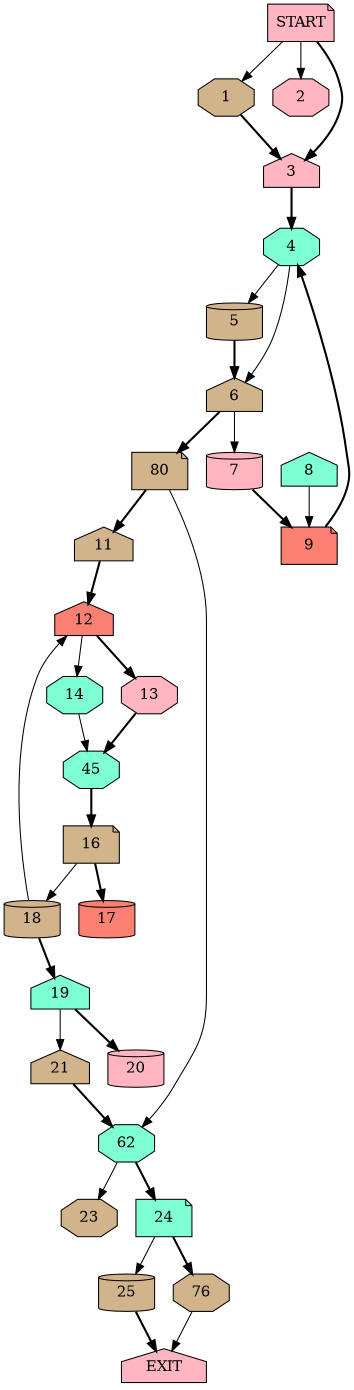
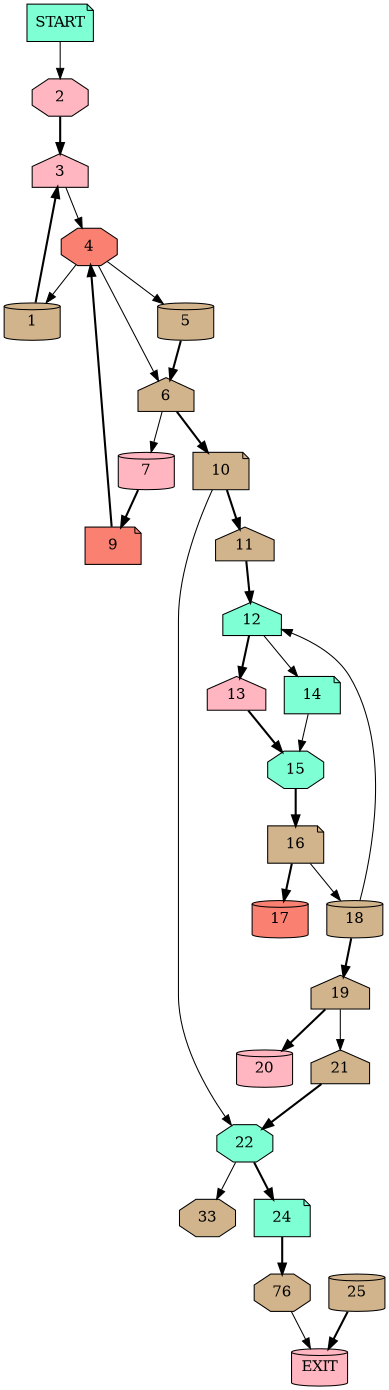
node "START": fillcolor lightpink -> aquamarine
edge "START" -> "1": now "4" -> "1"
node "1": shape octagon -> cylinder
edge "START" -> "3": now "2" -> "3"
edge "3" -> "4": style bold -> solid
node "4": fillcolor aquamarine -> salmon
node "80": label "80" -> "10"
node "8": removed
node "12": fillcolor salmon -> aquamarine
node "14": shape octagon -> note
node "13": shape octagon -> house
node "45": label "45" -> "15"
node "19": fillcolor aquamarine -> tan
node "62": label "62" -> "22"
node "23": label "23" -> "33"
edge "24" -> "25": removed
node "EXIT": shape house -> cylinder
